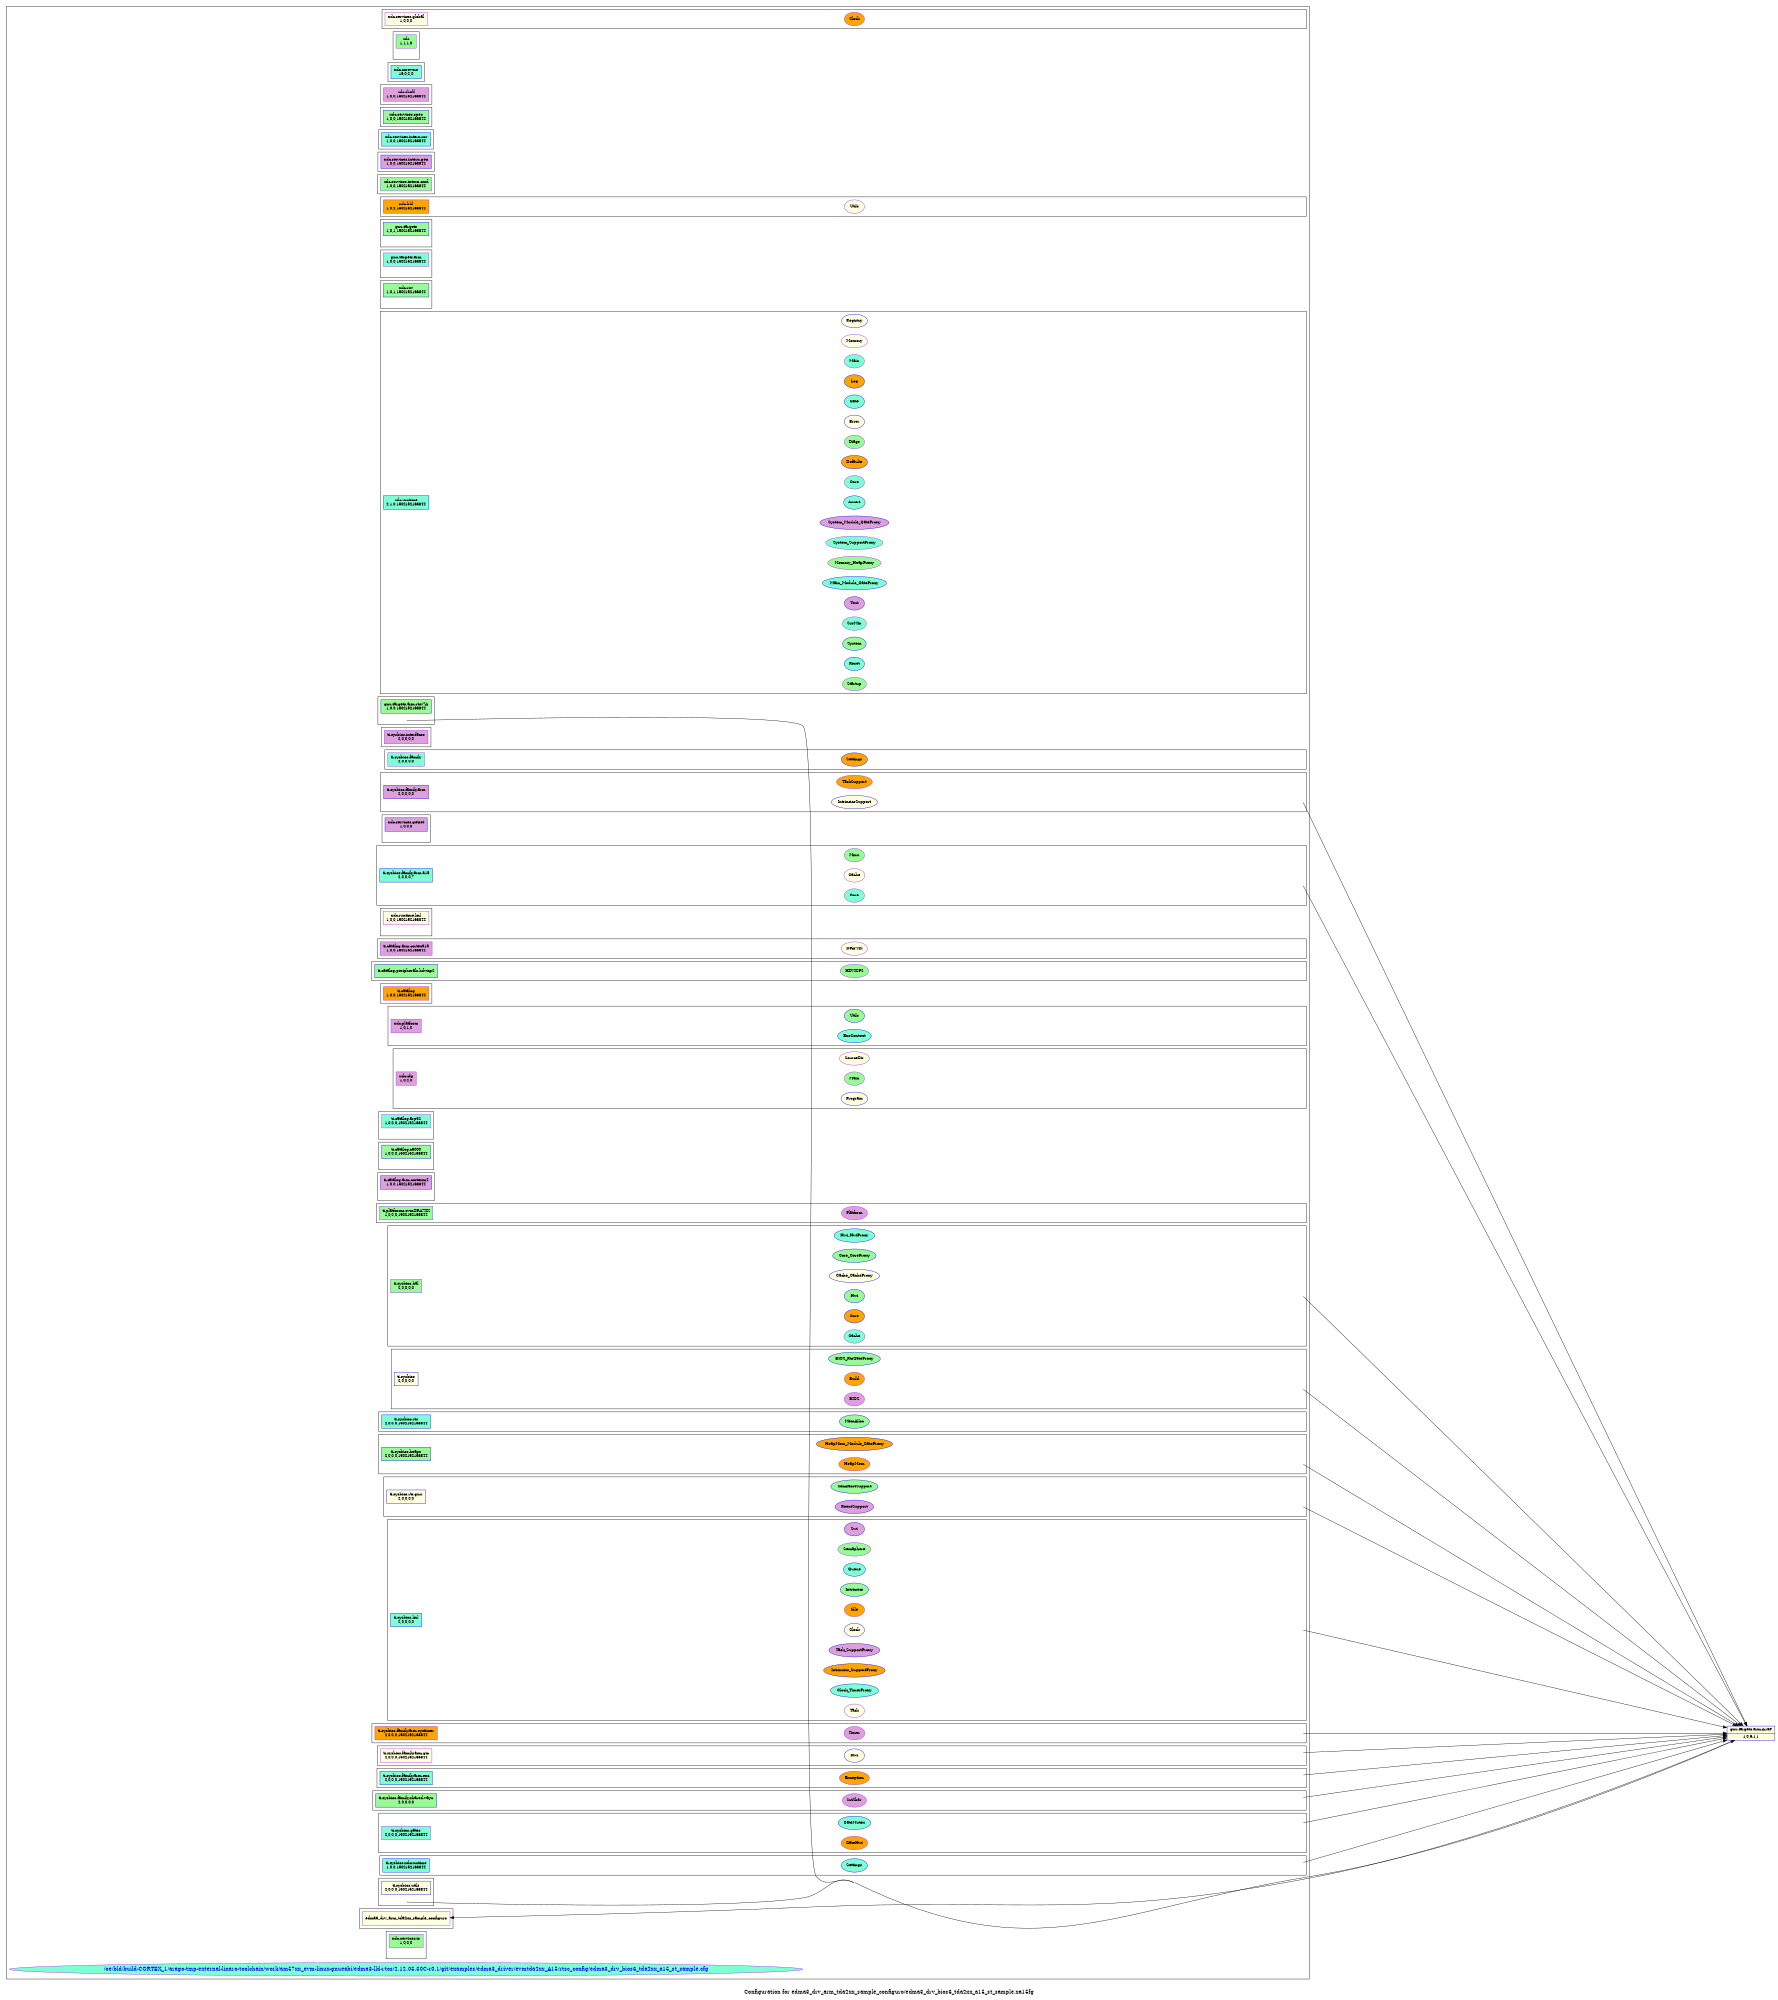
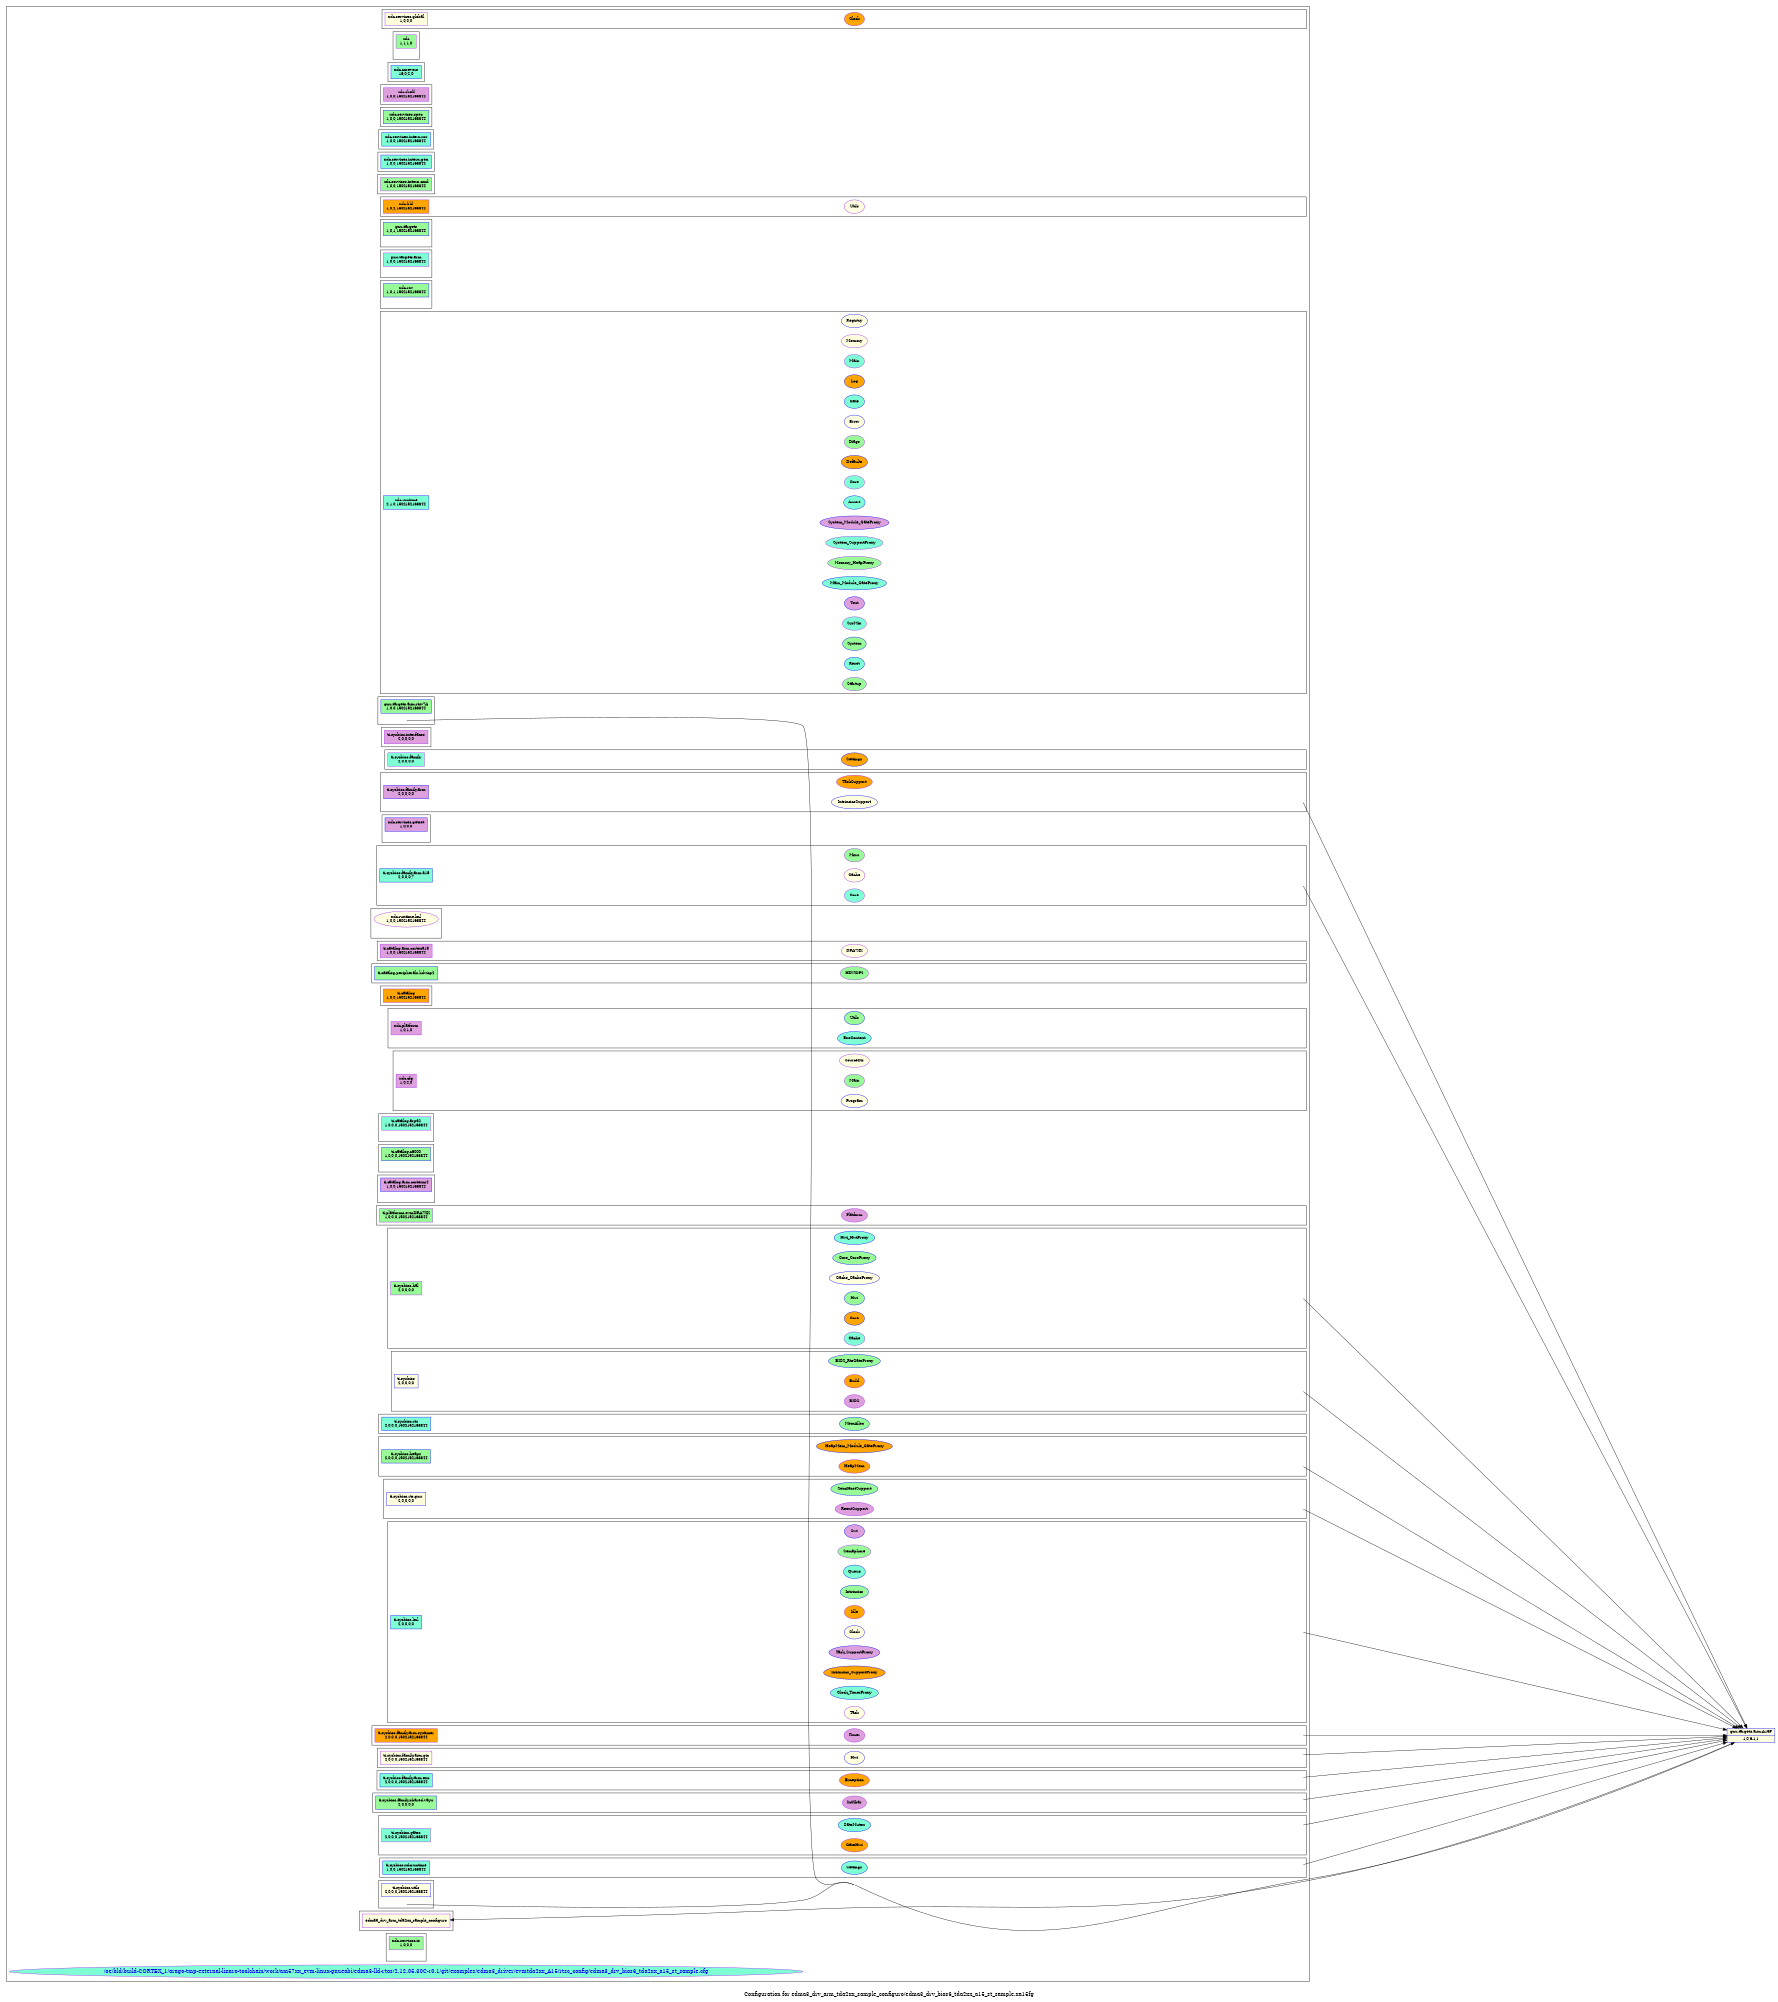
node "xdc.services.intern.gen 1,0,0,1502152168844": fillcolor plum -> aquamarine
node "xdc.runtime.knl 1,0,0,1502152168844": shape box -> ellipse
node "ReentSupport": color blue -> purple
